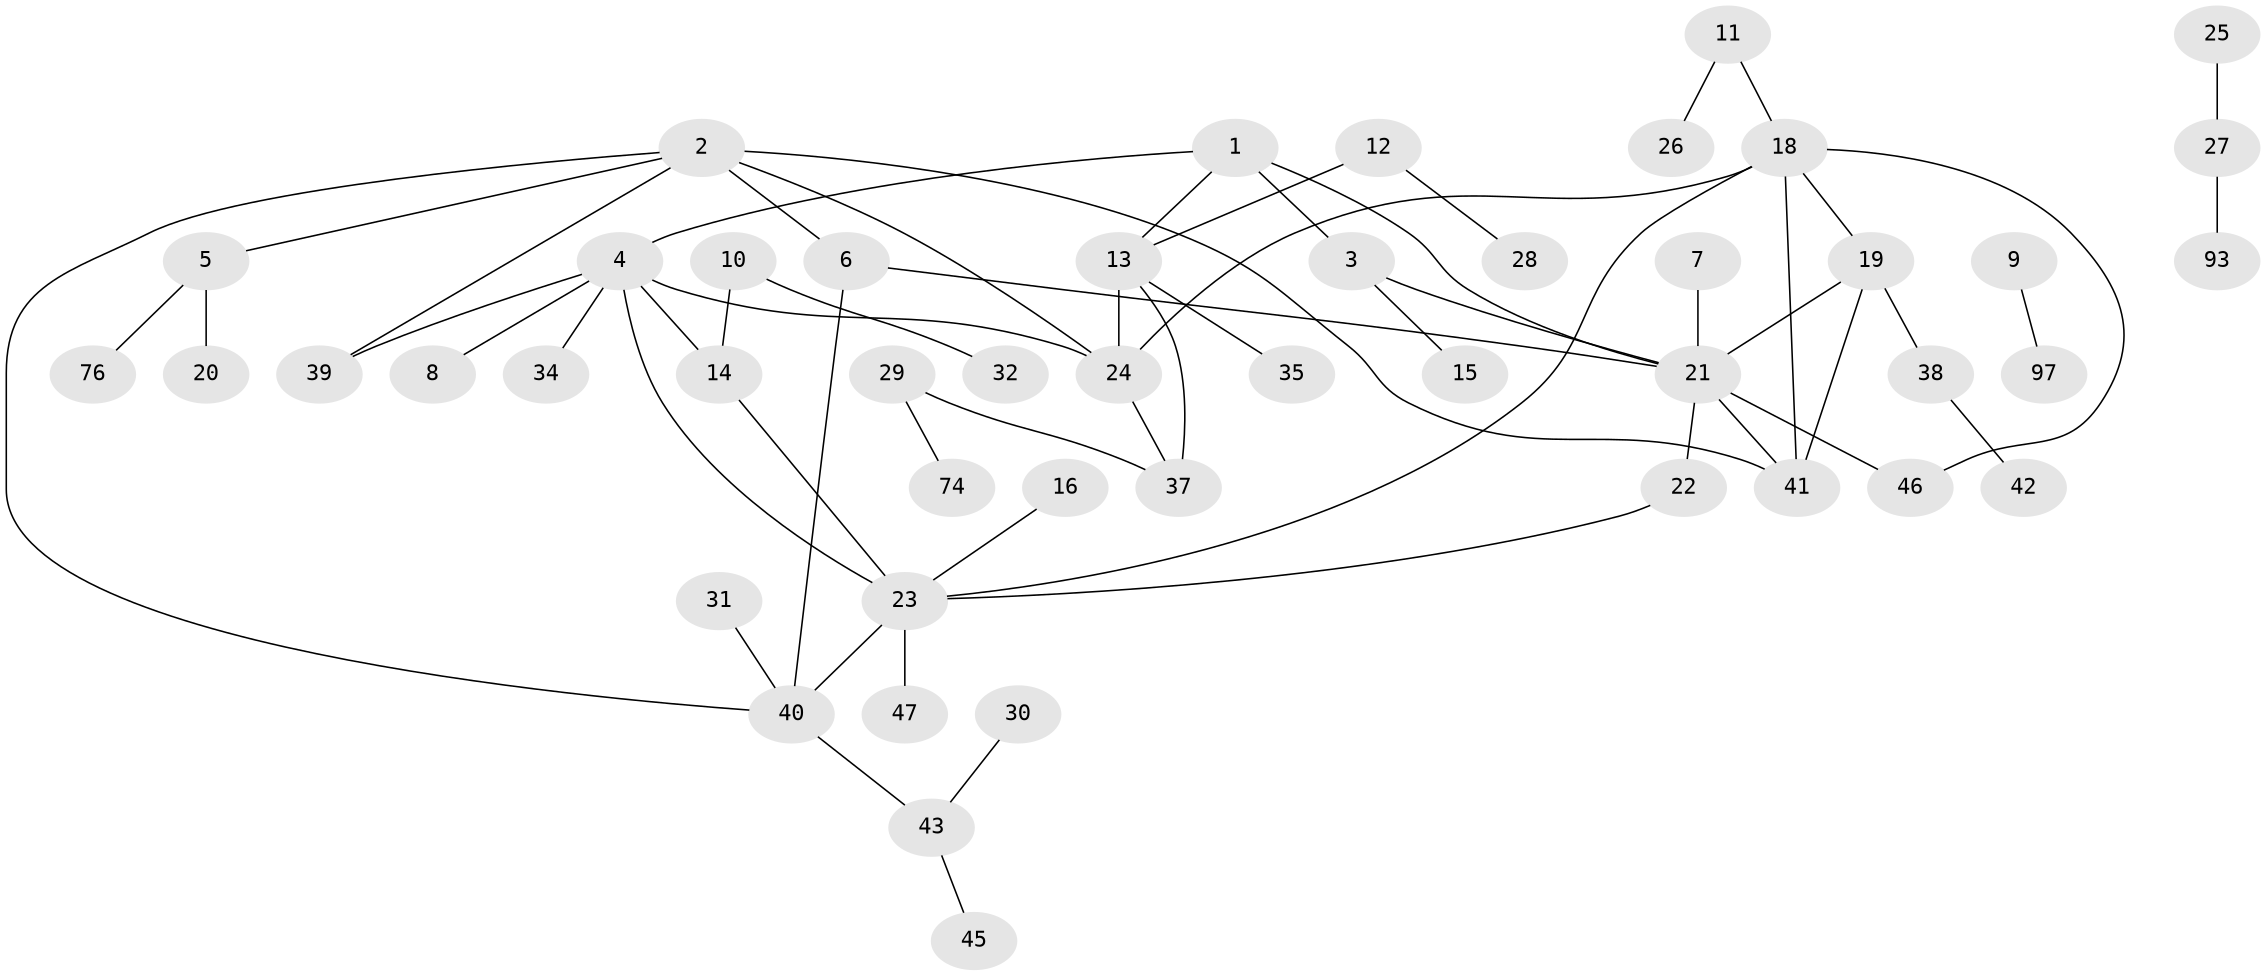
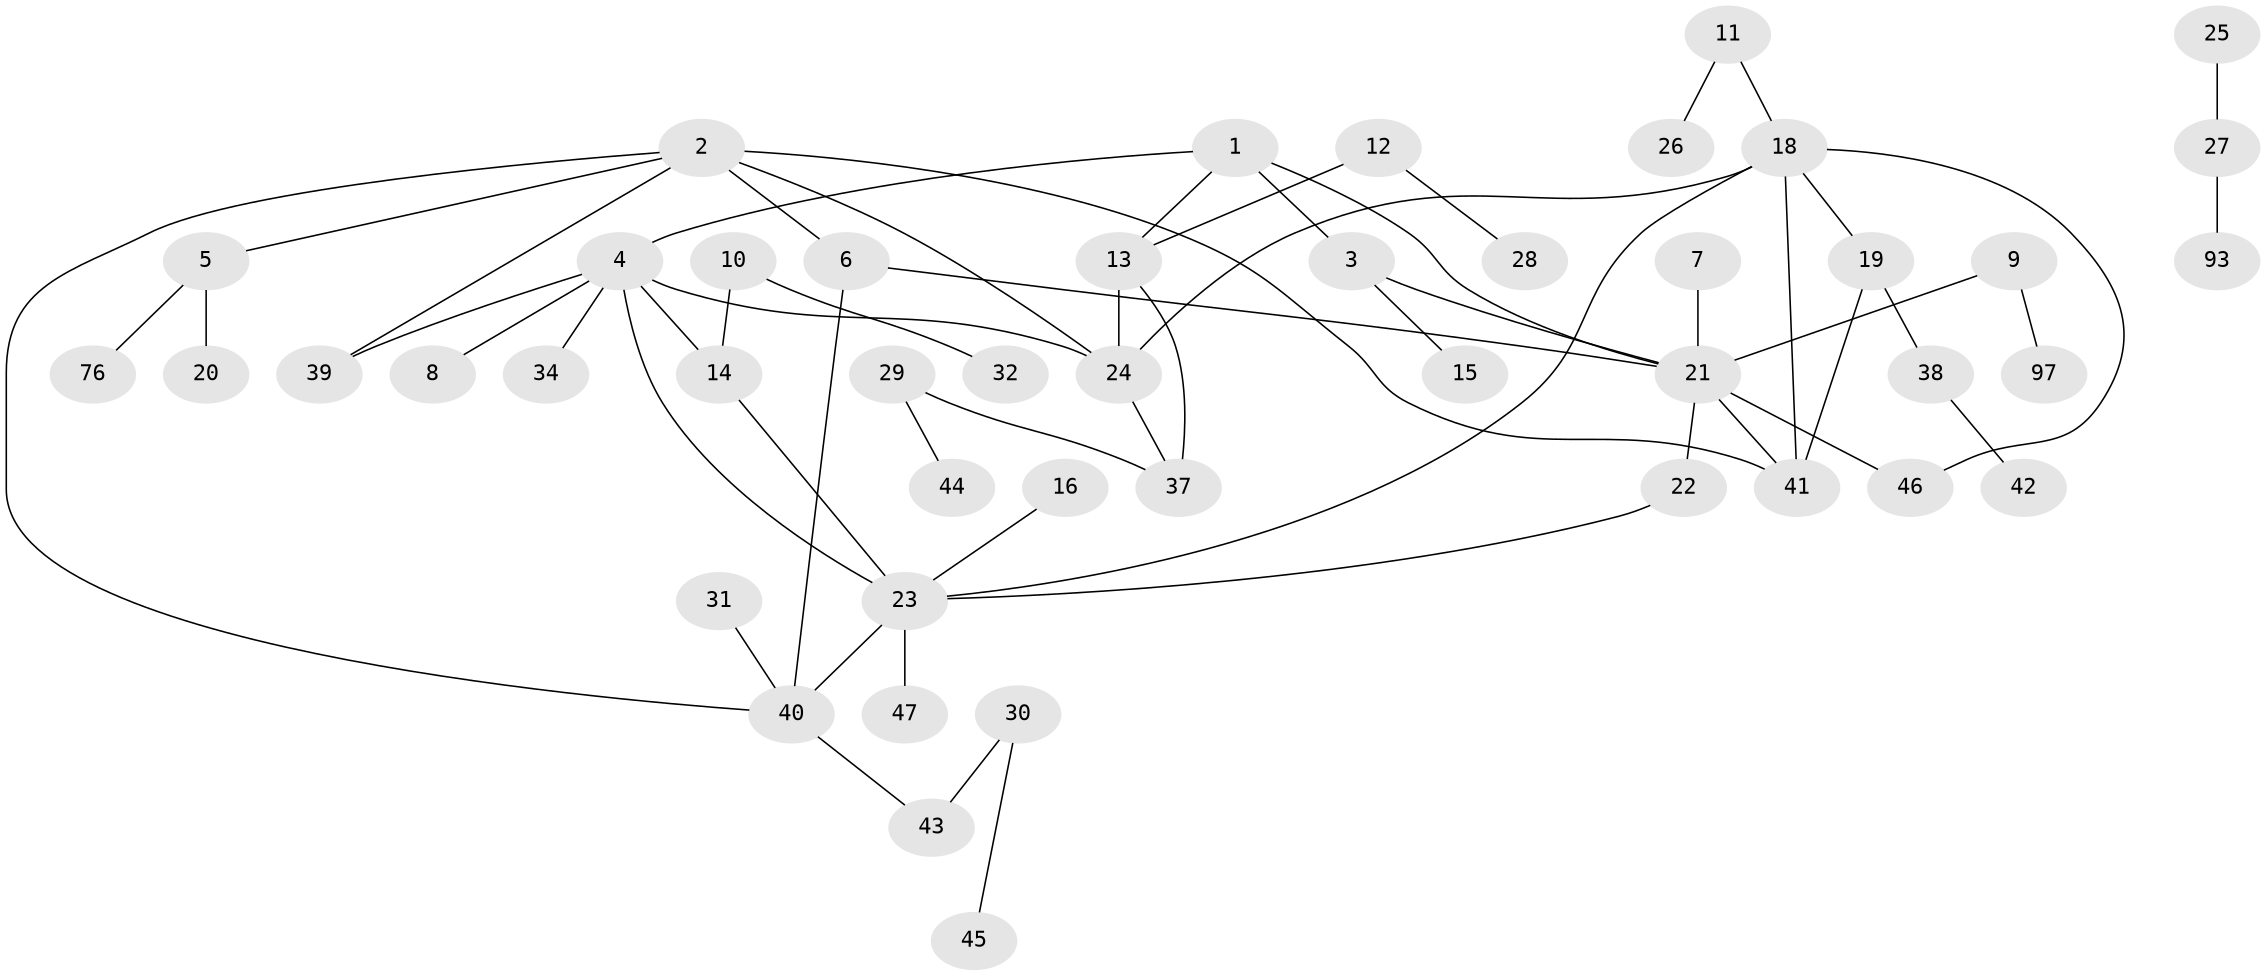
edge "19" -- "21": now "9" -- "21"
node "35": removed
node "74": label "74" -> "44"
edge "43" -- "45": now "30" -- "45"
